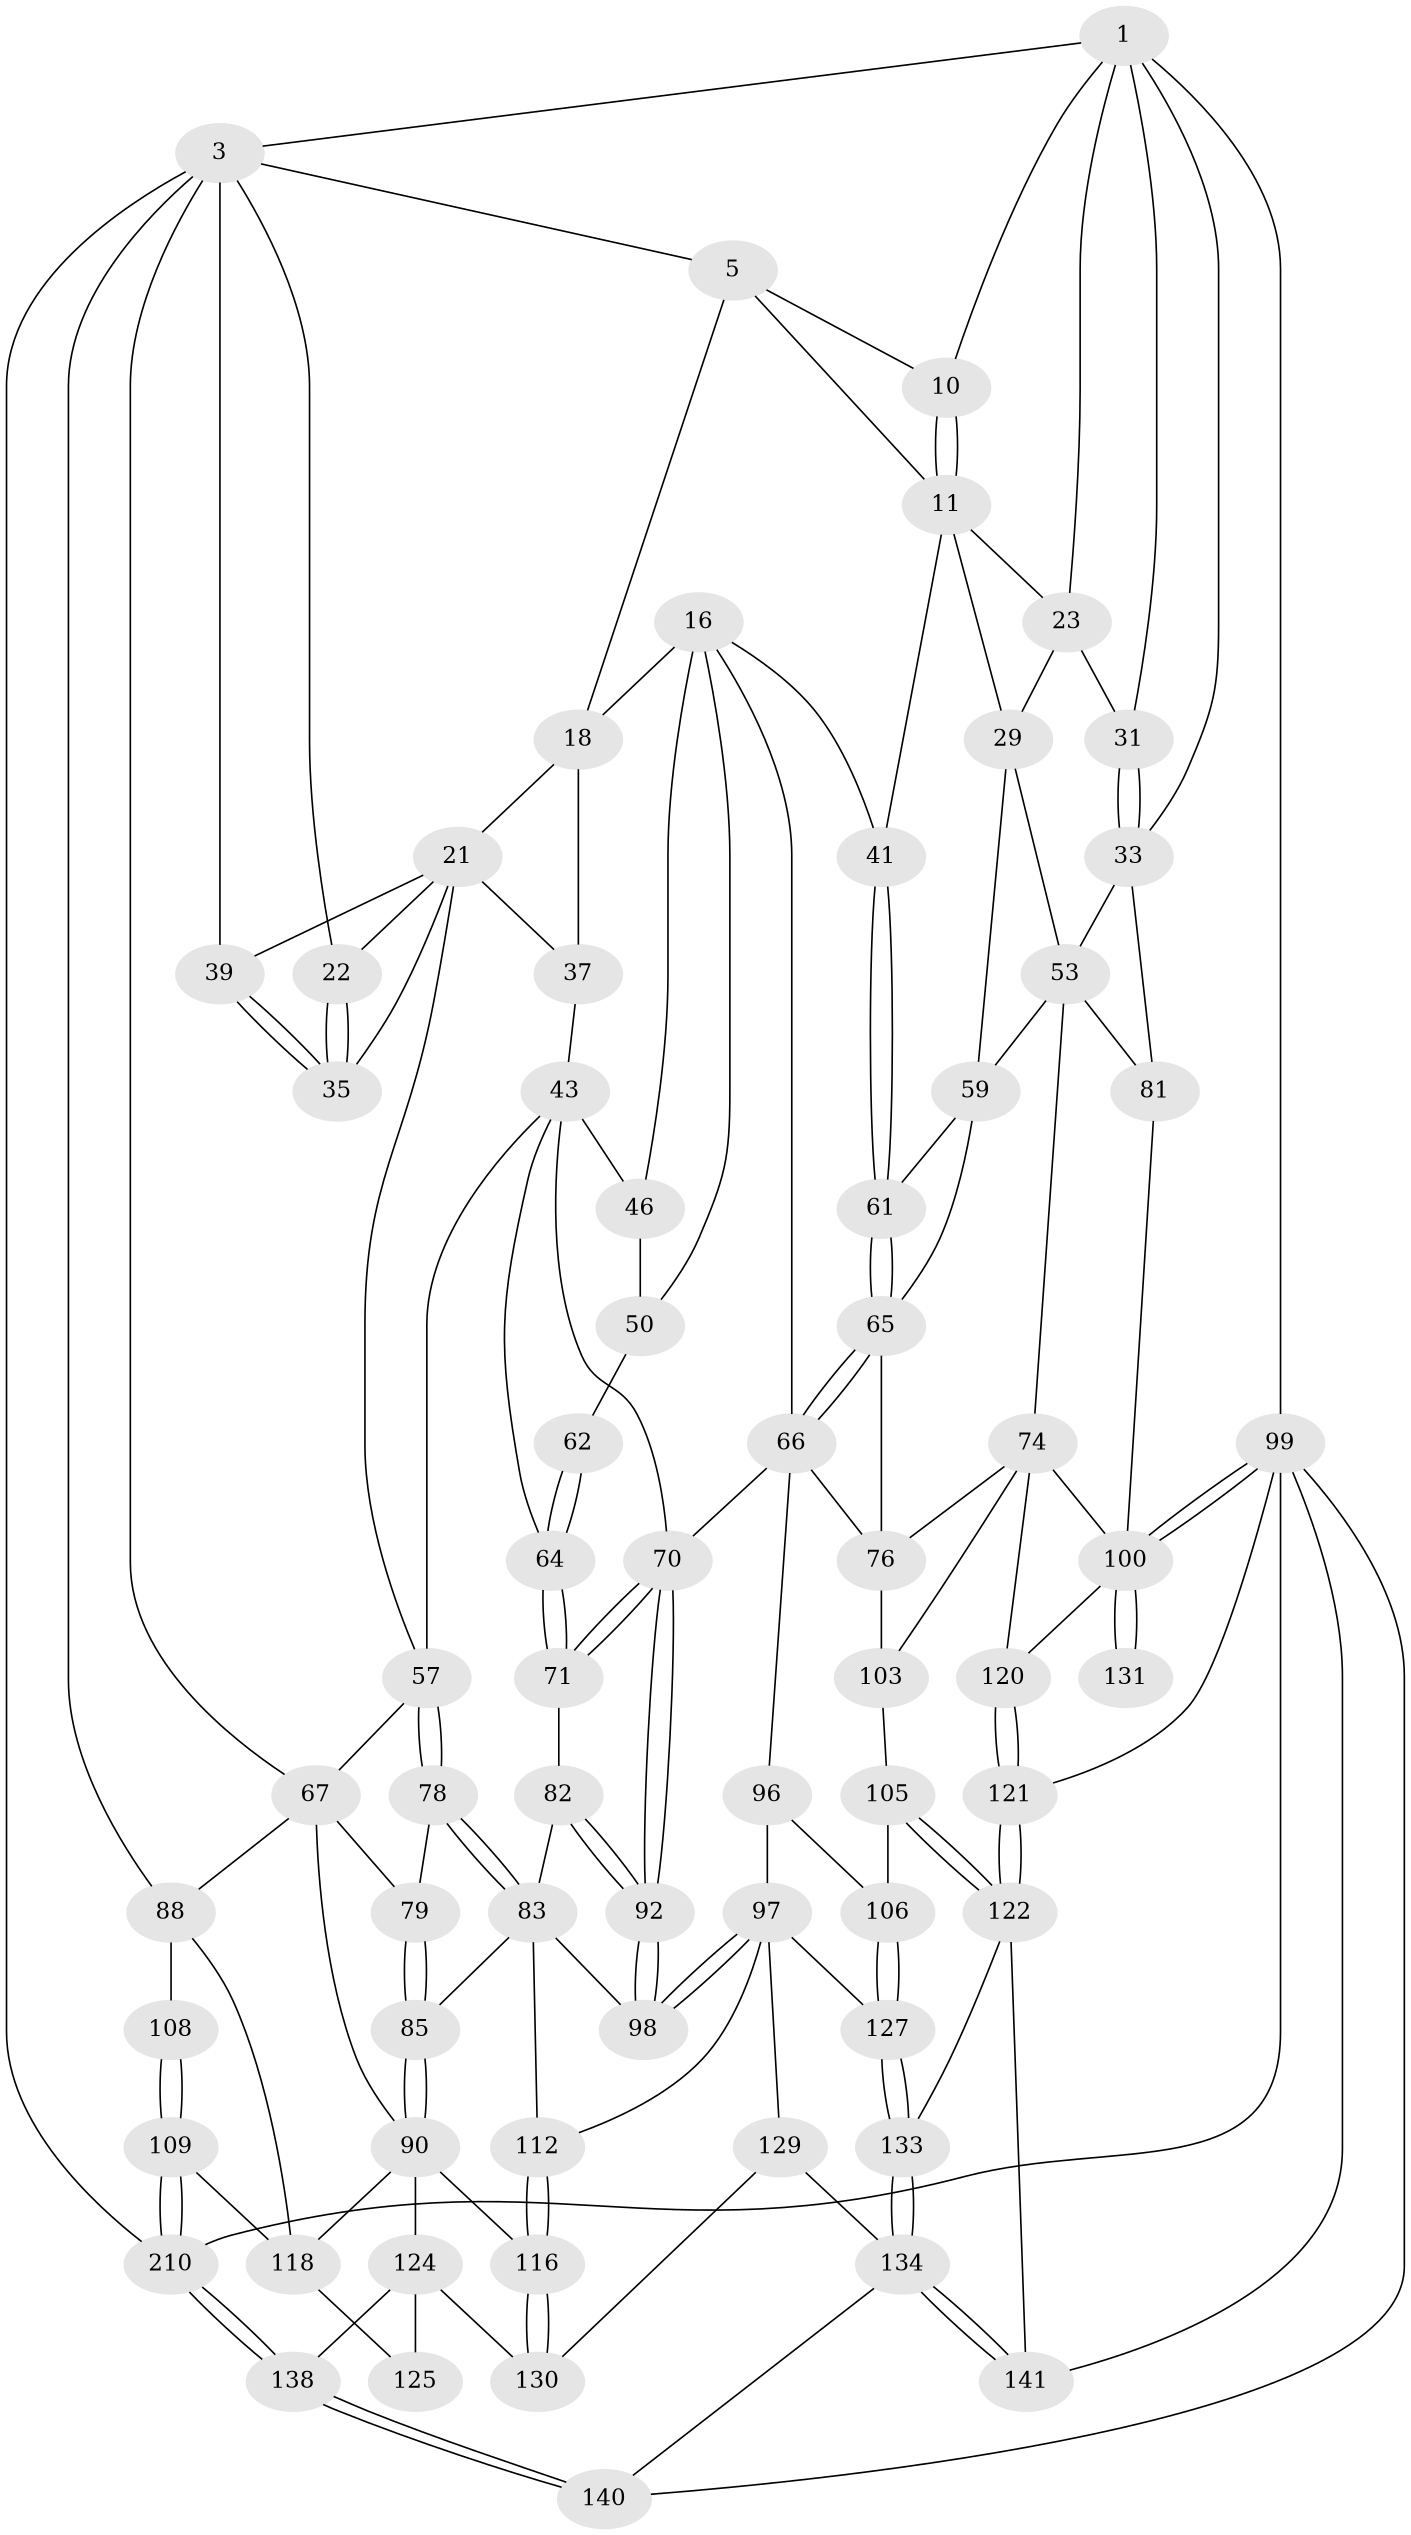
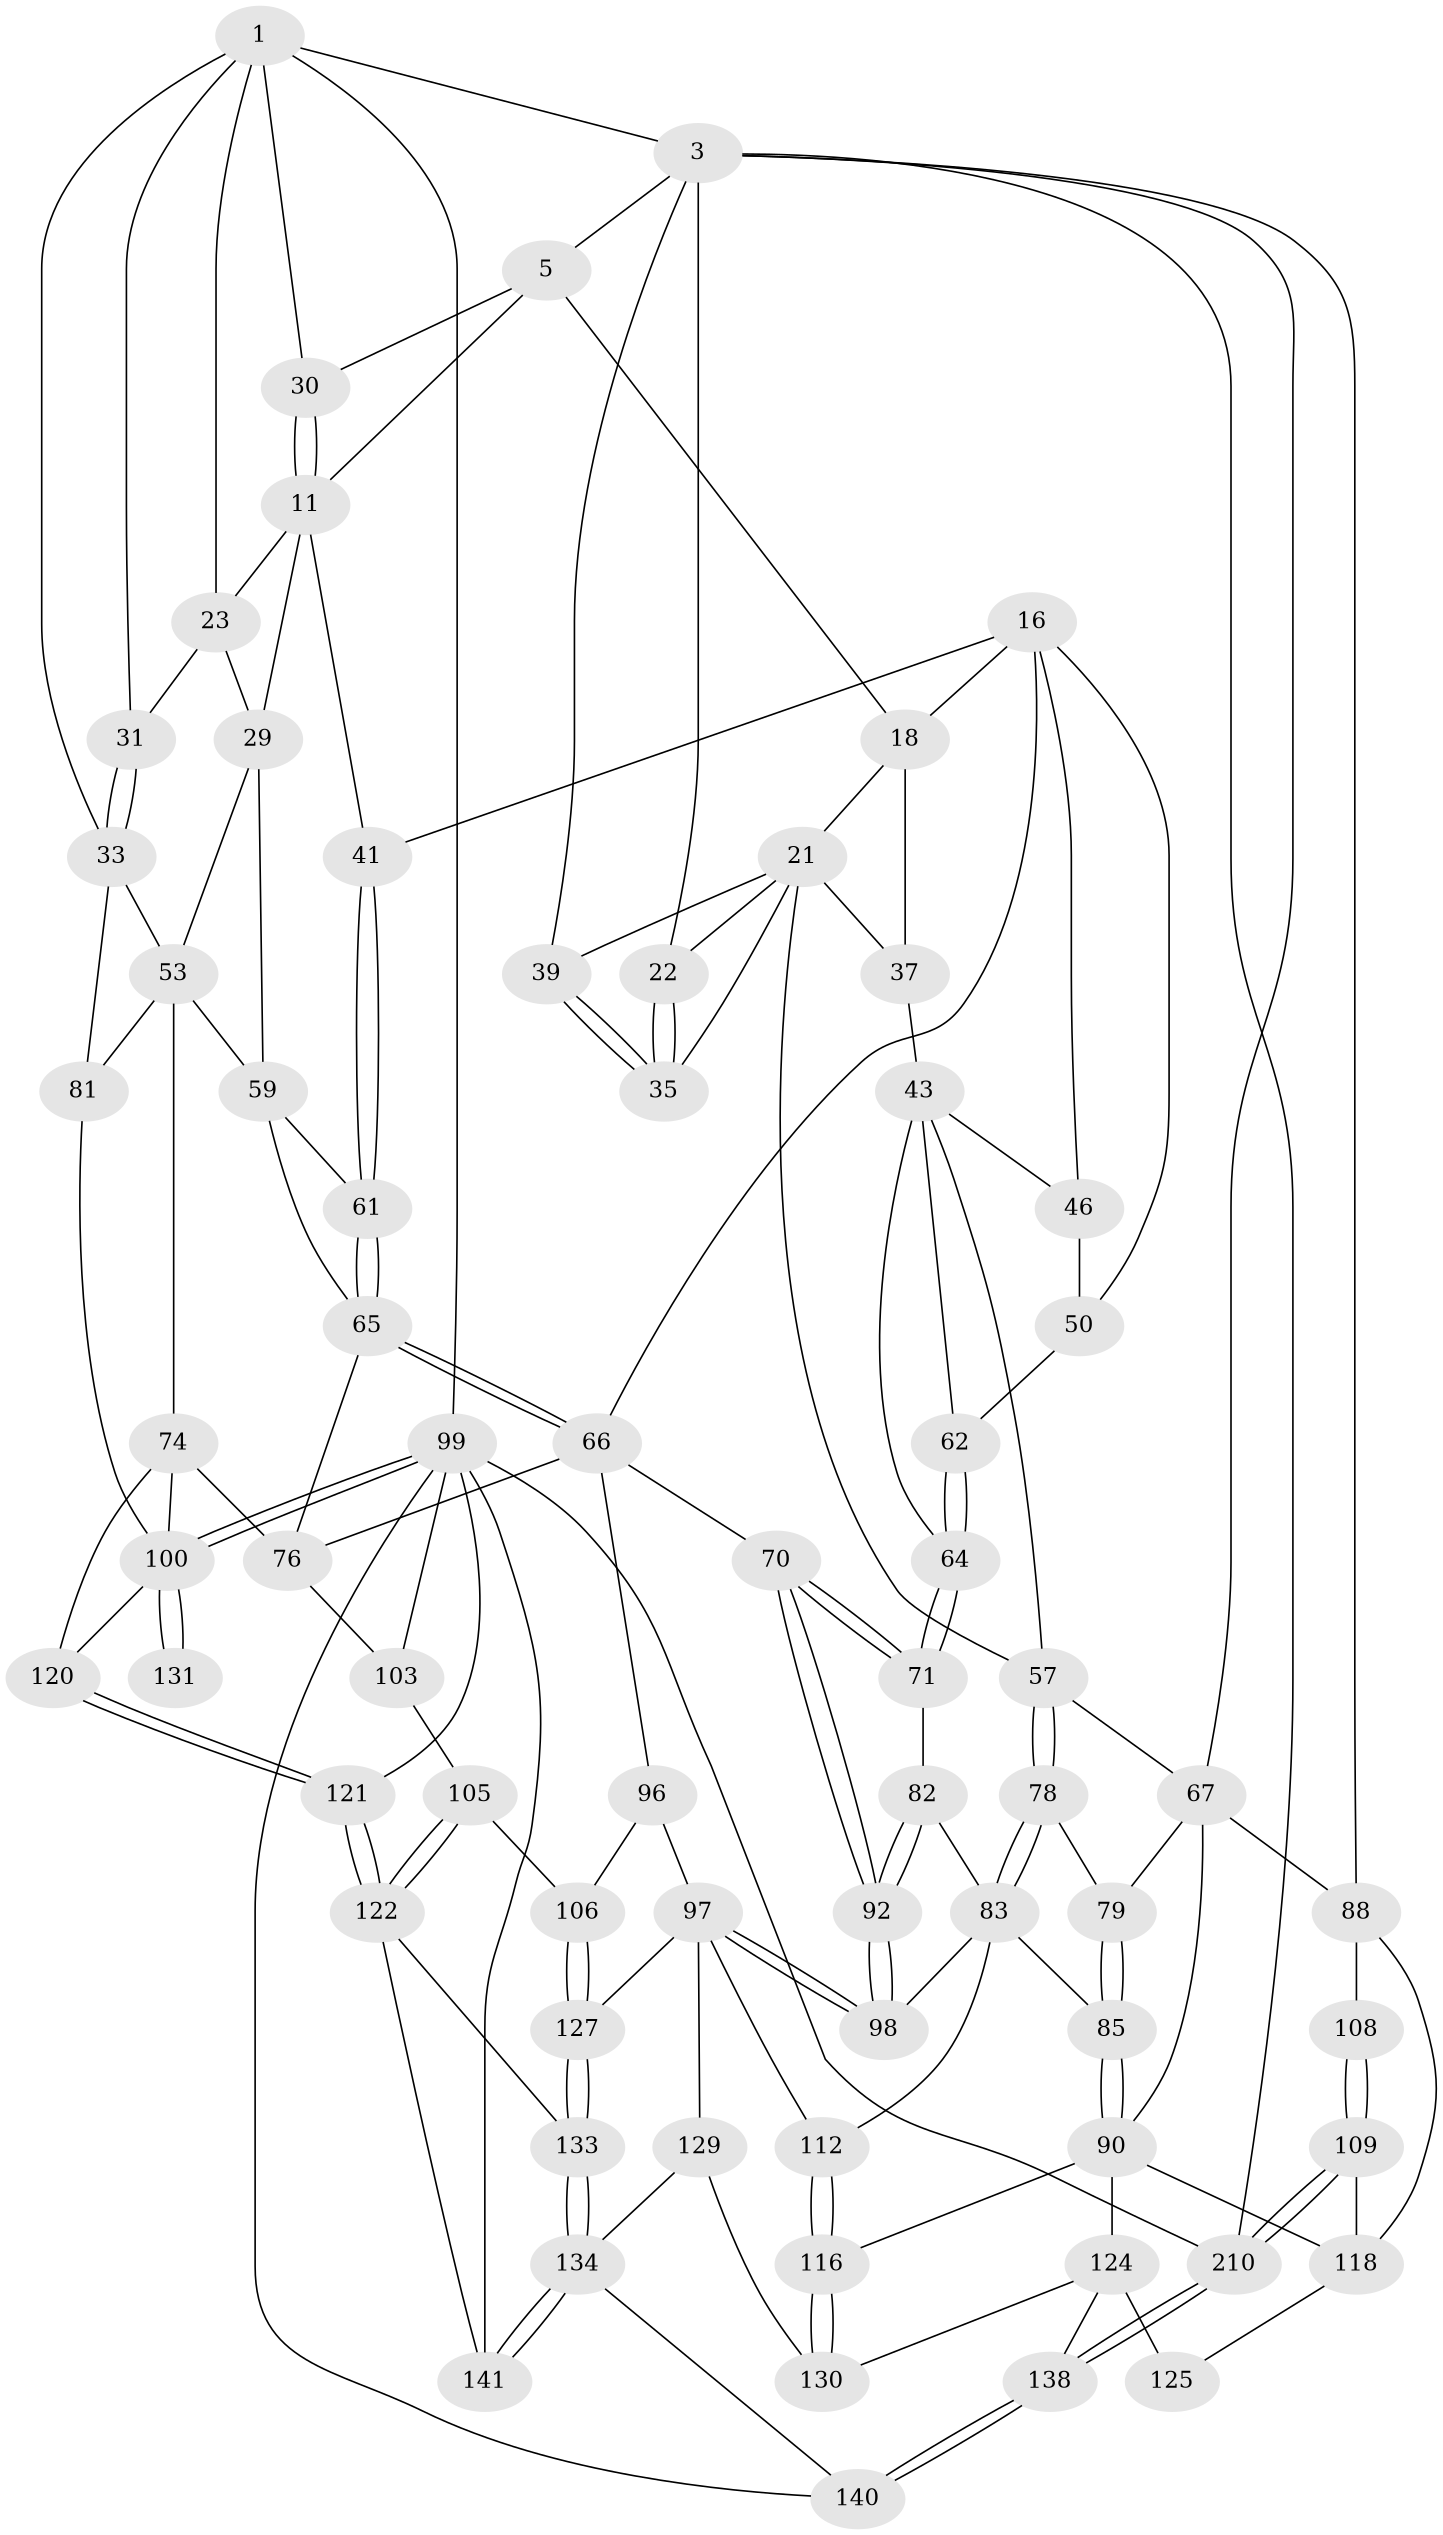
node "10": label "10" -> "30"
edge "43" -- "70": now "43" -- "62"
edge "74" -- "103": now "99" -- "103"
